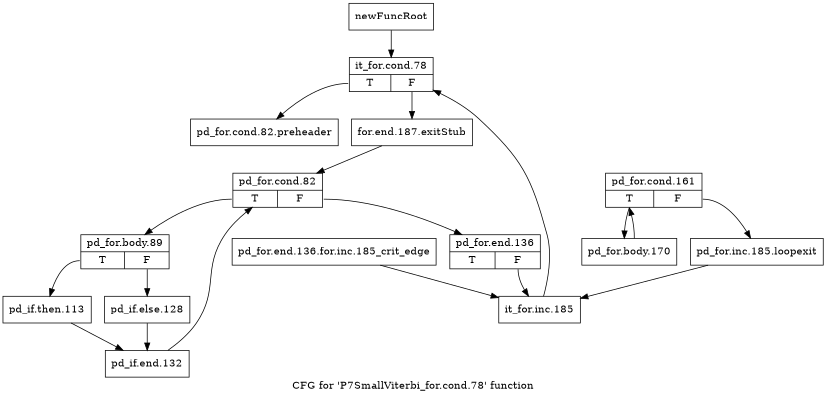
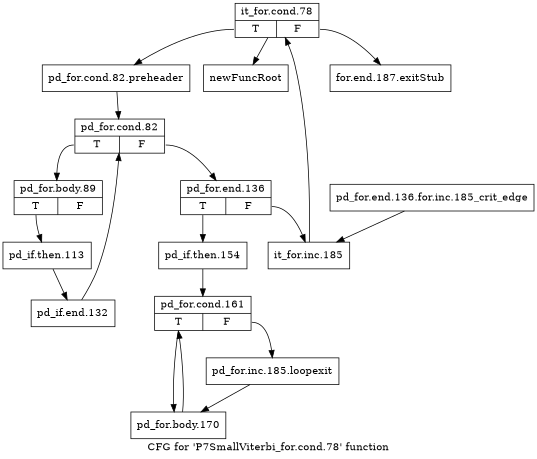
edge "newFuncRoot" -> "it_for.cond.78": reversed
edge "for.end.187.exitStub" -> "pd_for.cond.82": now "pd_for.cond.82.preheader" -> "pd_for.cond.82"
node "pd_if.then.154": added
edge "pd_for.inc.185.loopexit" -> "it_for.inc.185": now "pd_for.inc.185.loopexit" -> "pd_for.body.170"
node "pd_if.else.128": removed
